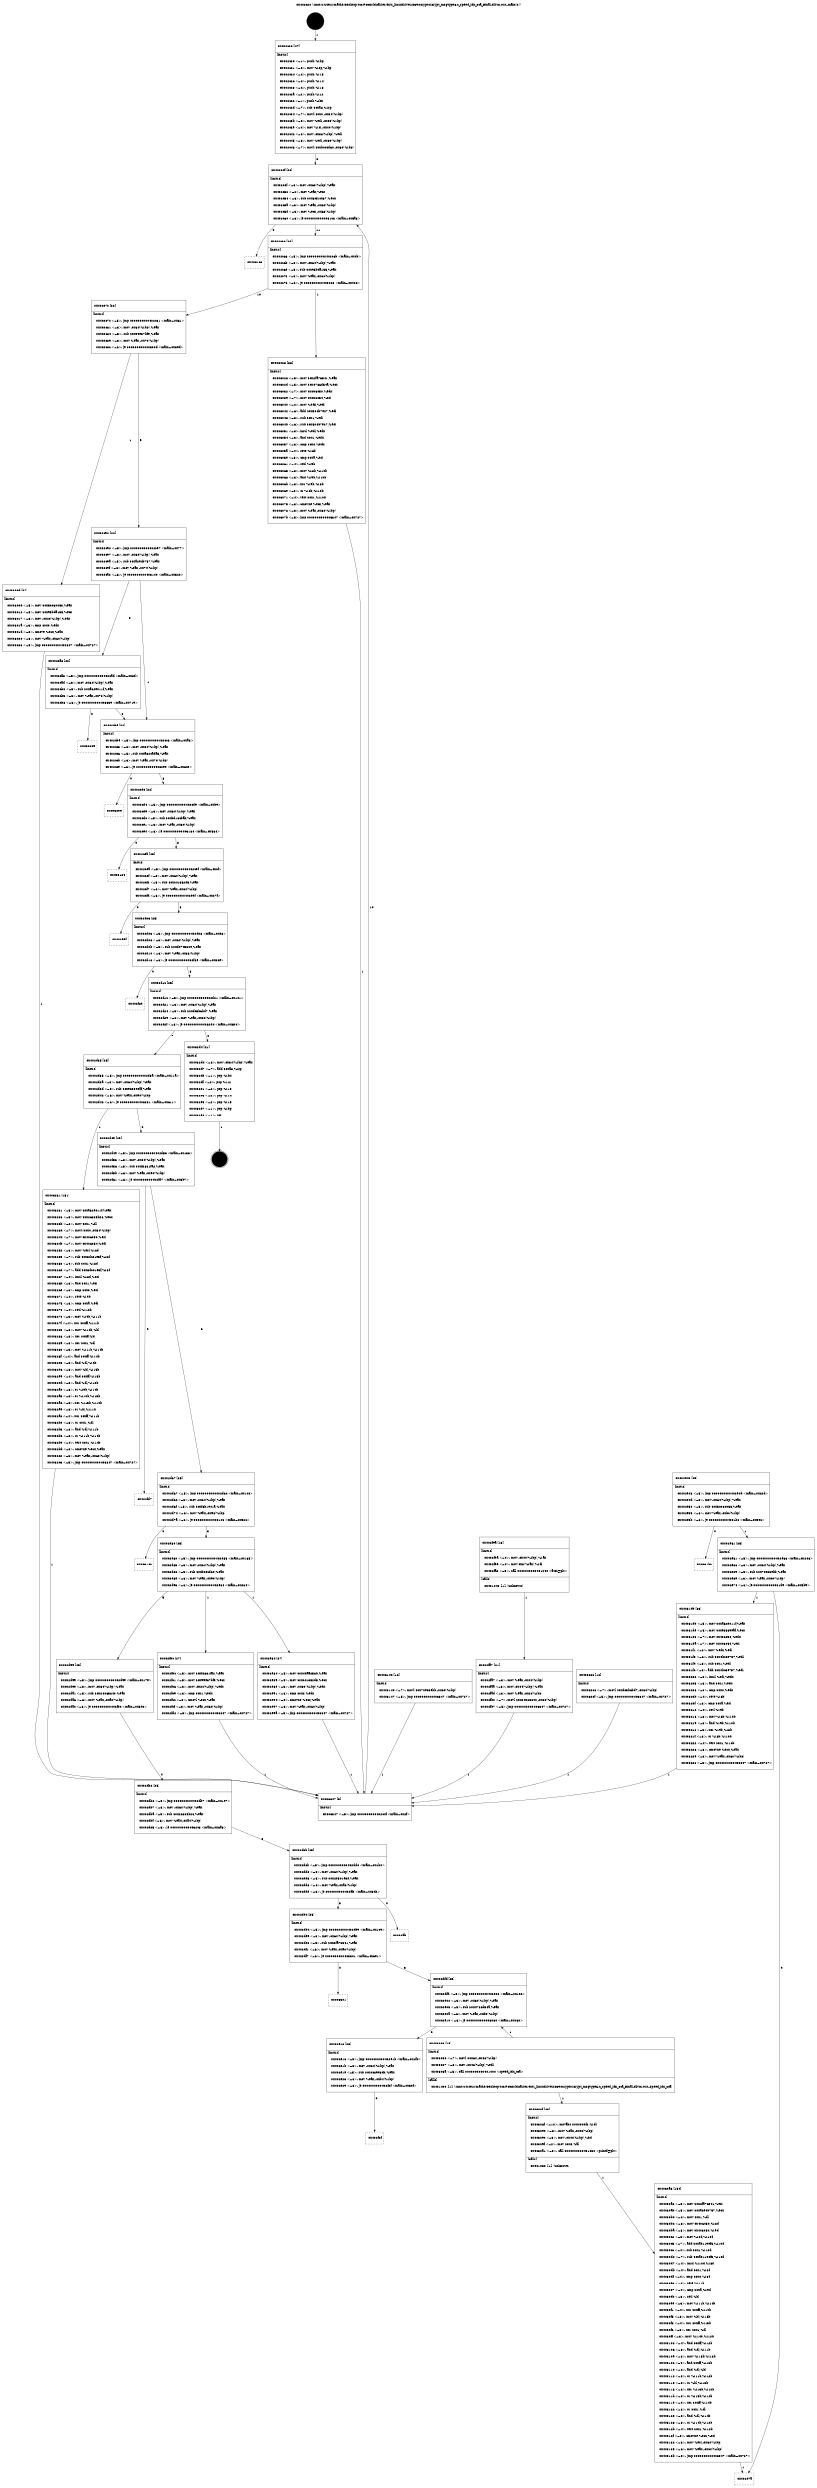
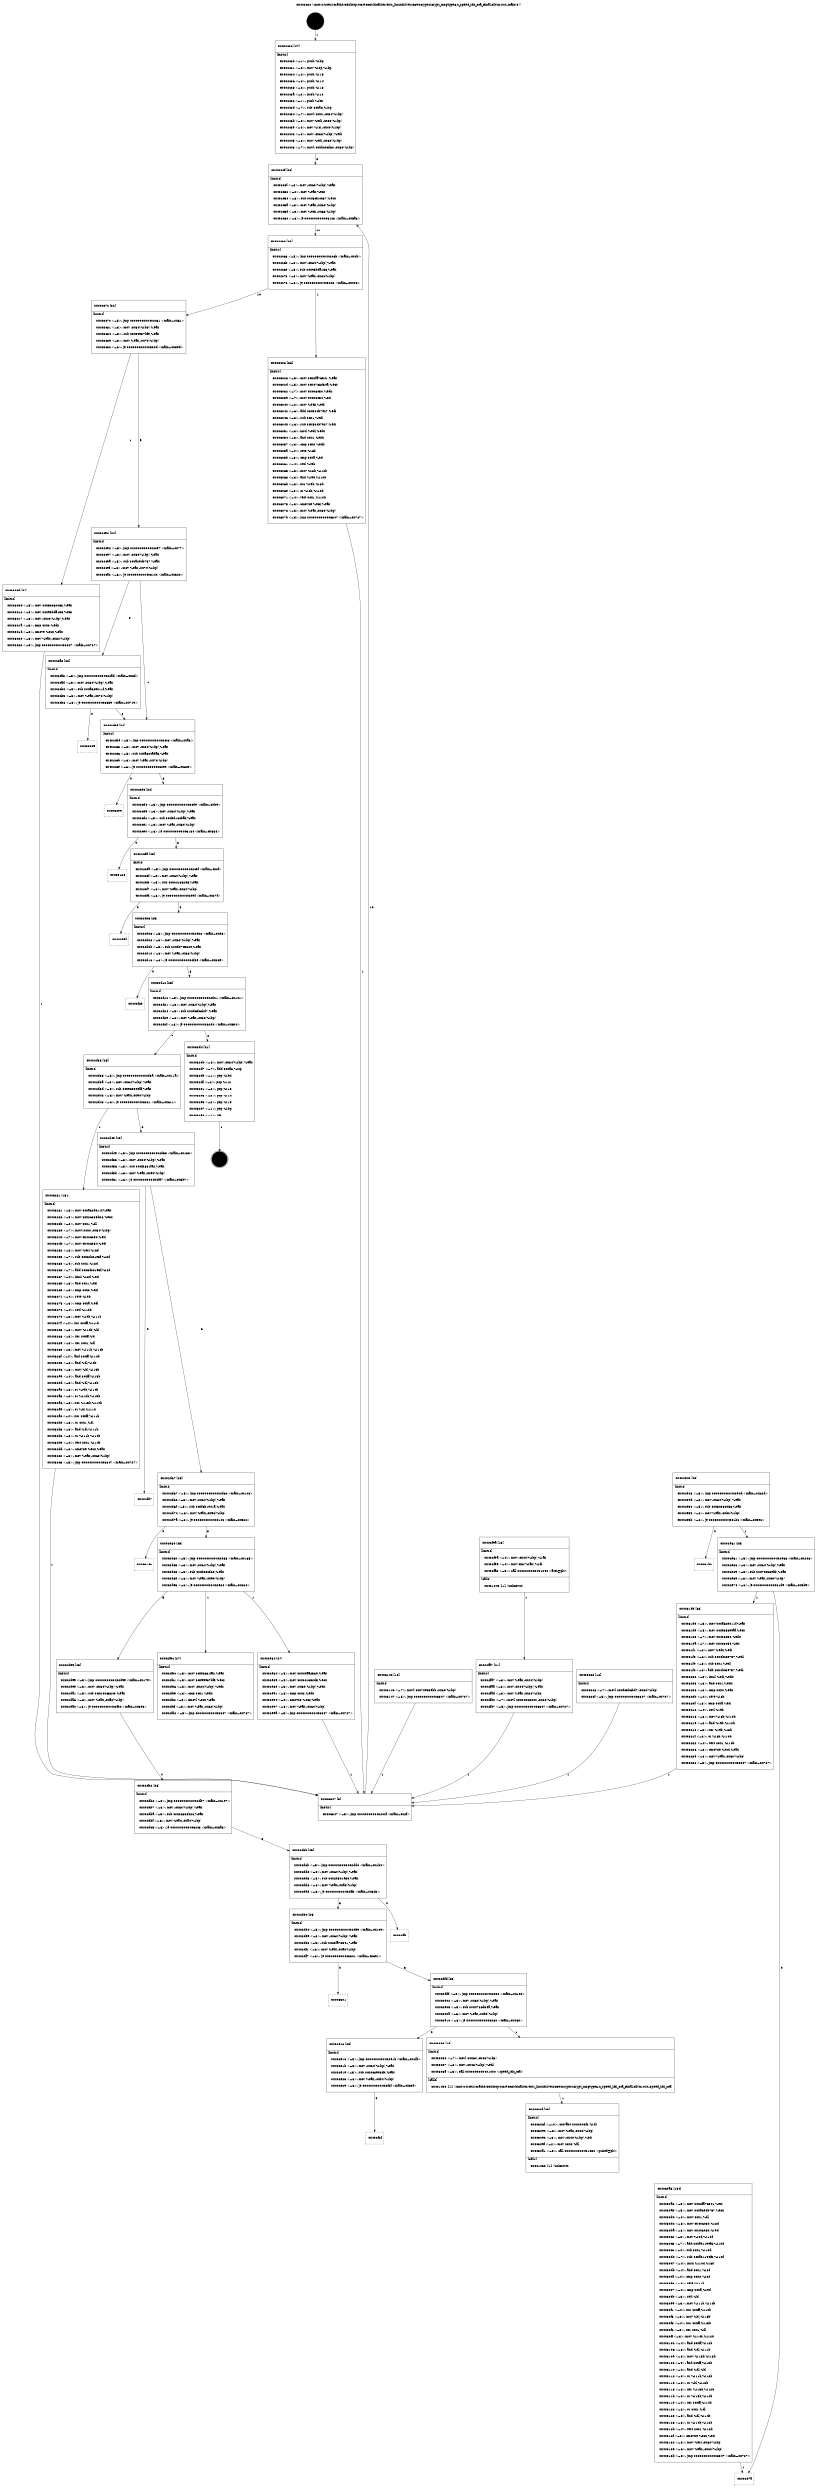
node "0x4031c8": removed
edge "0x402fbc [27]" -> "0x403347 [5]": removed, label "1"
edge "0x403080 [15]" -> "0x402dfd [25]": reversed
edge "0x40308f [23]" -> "0x4030a6 [154]": removed, label "1"
